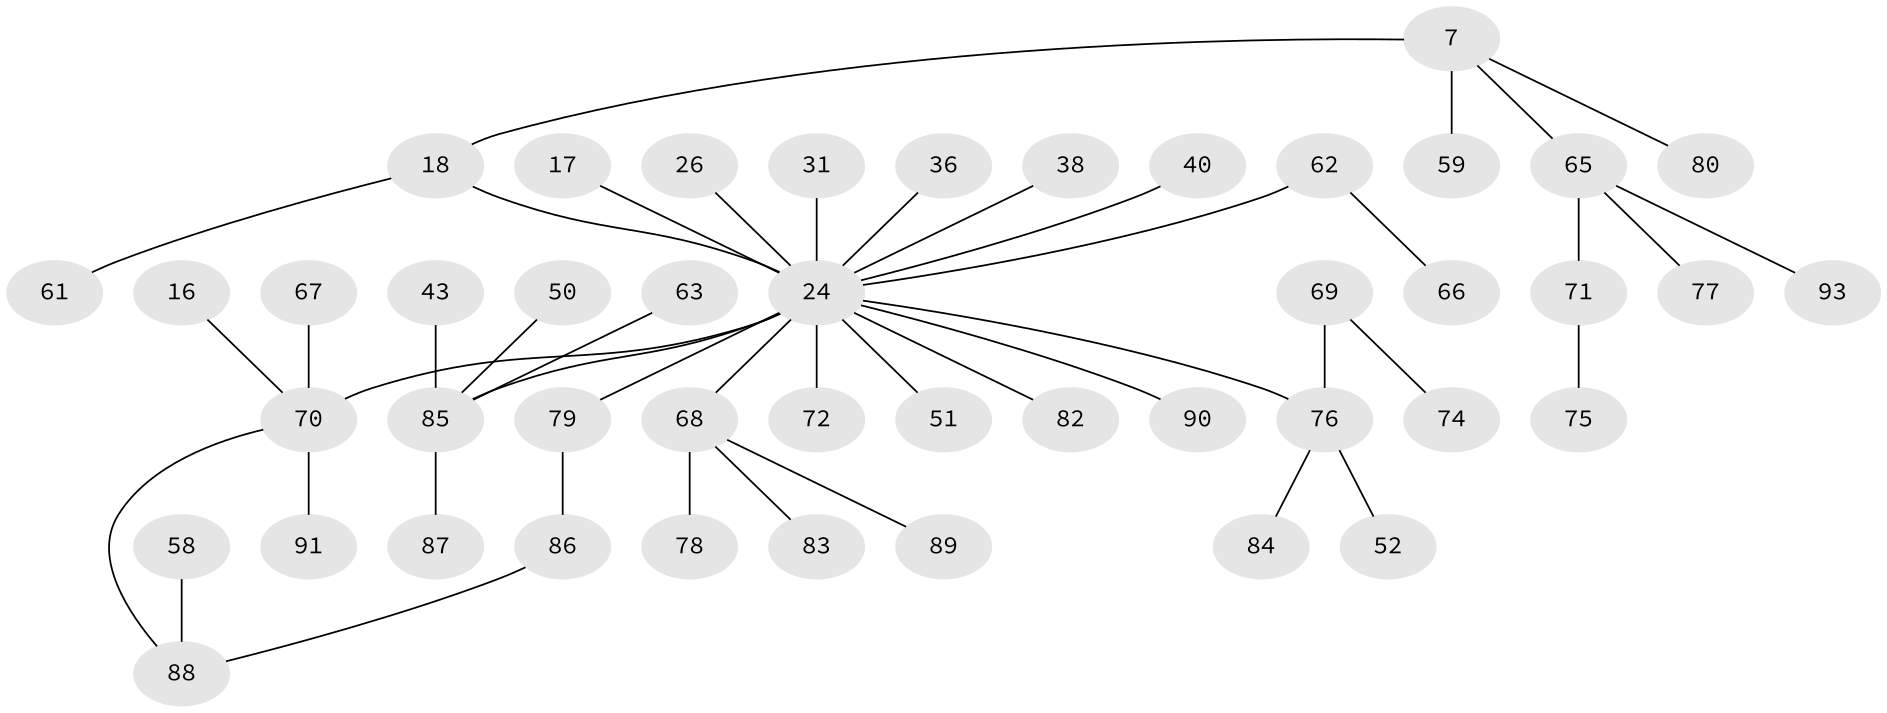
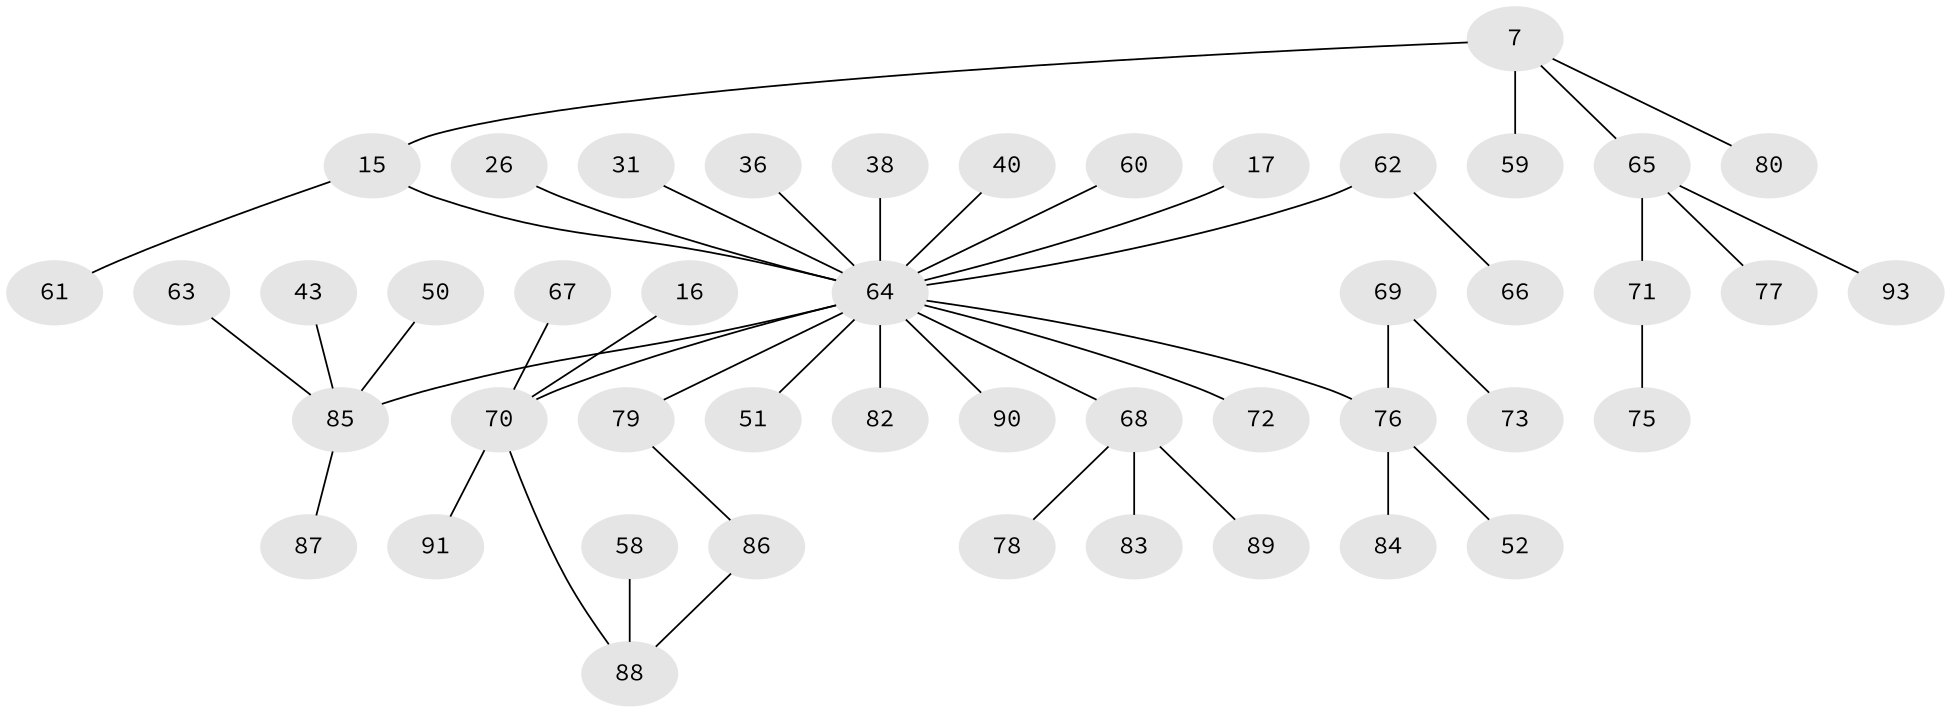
node "18": label "18" -> "15"
node "60": added
node "24": label "24" -> "64"
node "74": label "74" -> "73"
